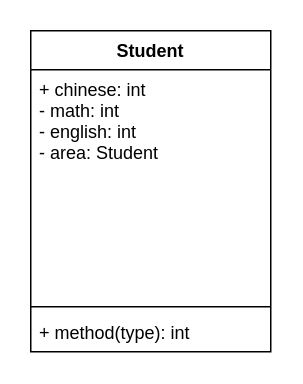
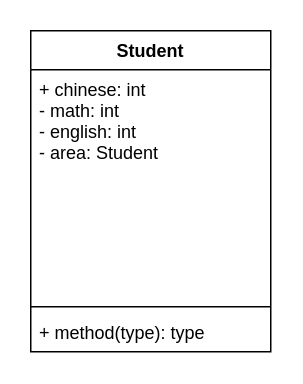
node "+ method(type): int": label "+ method(type): int" -> "+ method(type): type"
